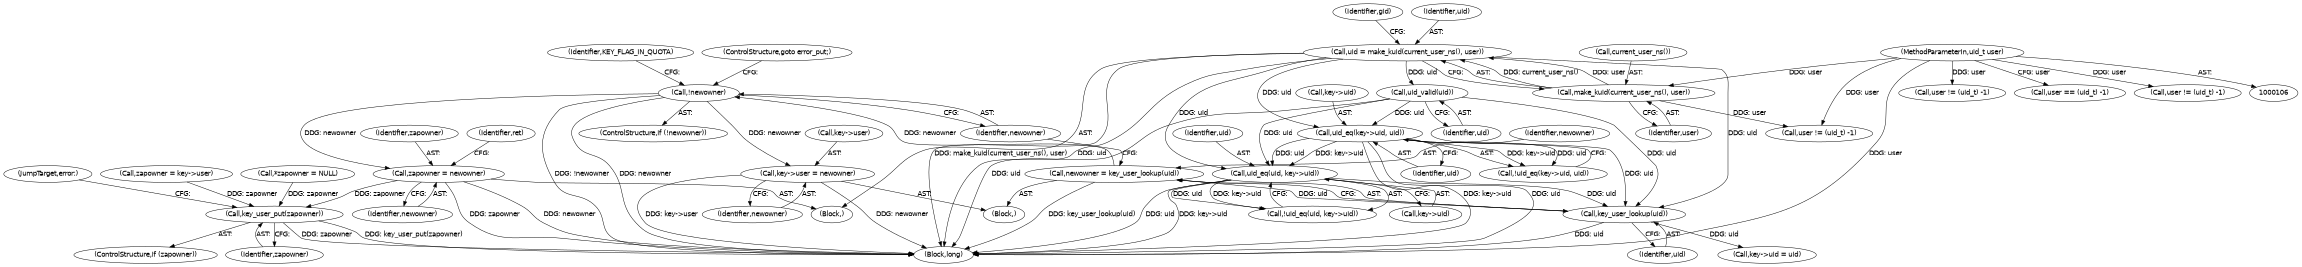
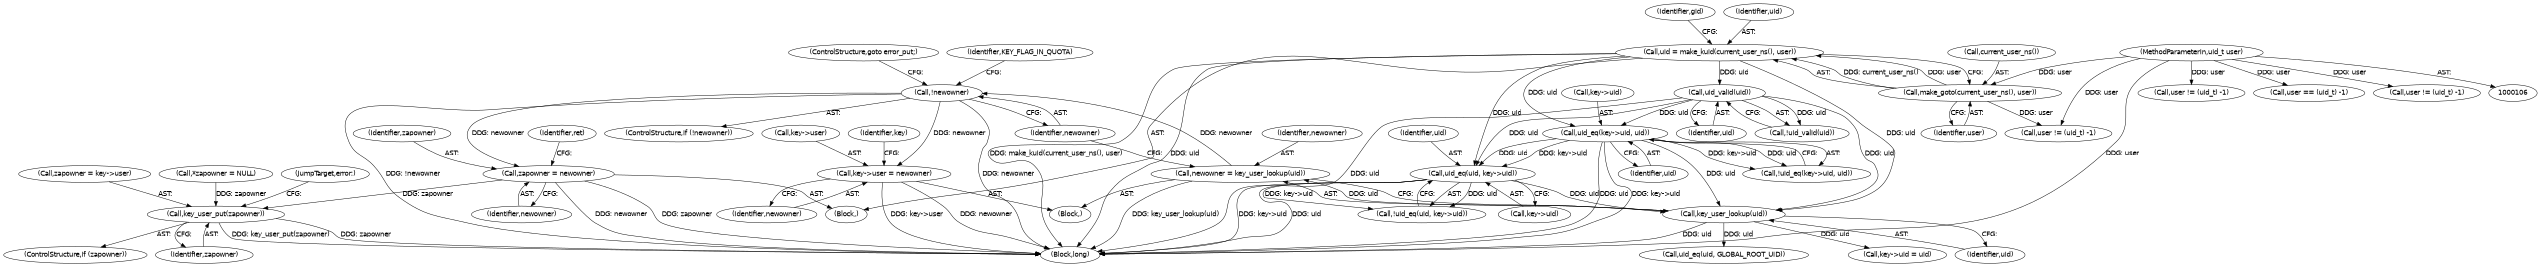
edge "(MethodParameterIn,uid_t user)" -> "(Call,user == (uid_t) -1)": label "CFG: user" -> "DDG: user"
node "(Call,make_kuid(current_user_ns(), user))": label "(Call,make_kuid(current_user_ns(), user))" -> "(Call,make_goto(current_user_ns(), user))"
node "(Identifier,key)": added
node "(Call,!uid_valid(uid))": added
edge "(Call,zapowner = key->user)" -> "(Call,key_user_put(zapowner))": label "DDG: zapowner" -> "AST: "
node "(Call,uid_eq(uid, GLOBAL_ROOT_UID))": added
